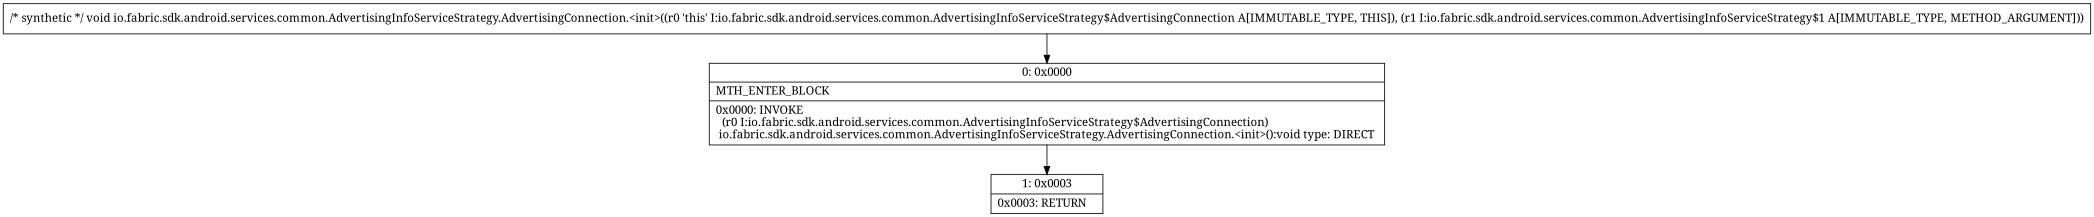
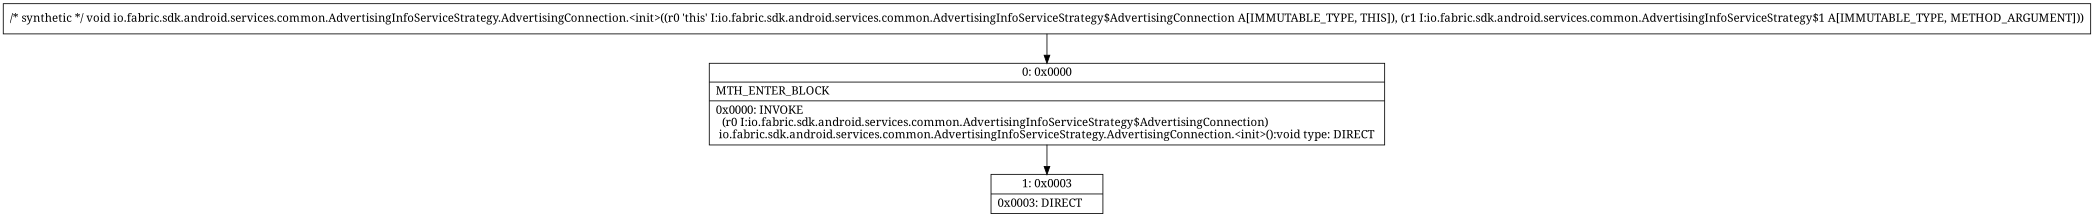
node "1: 0x0003": text "0x0003: RETURN" -> "0x0003: DIRECT"
